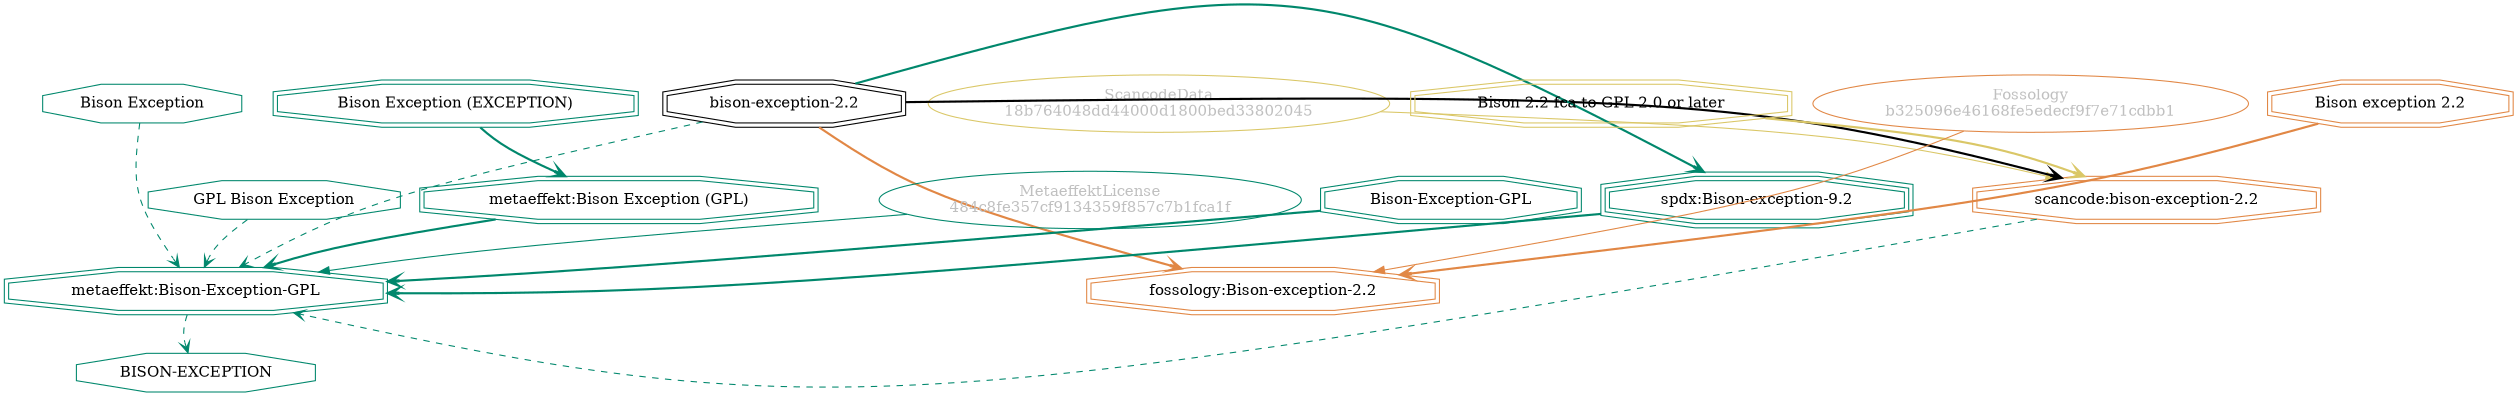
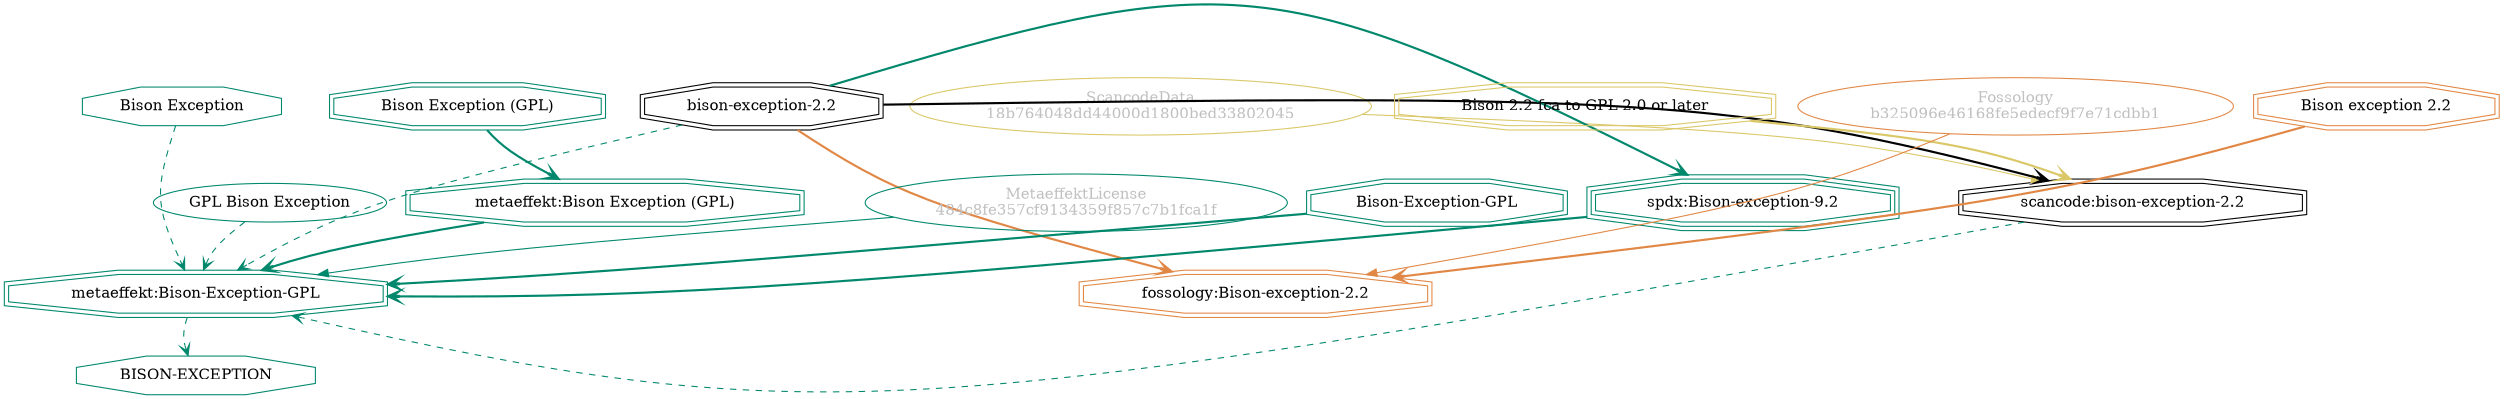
node "Bison Exception (EXCEPTION)": label "Bison Exception (EXCEPTION)" -> "Bison Exception (GPL)"
node "GPL Bison Exception": shape octagon -> ellipse
node "scancode:bison-exception-2.2": color #e18745 -> black
